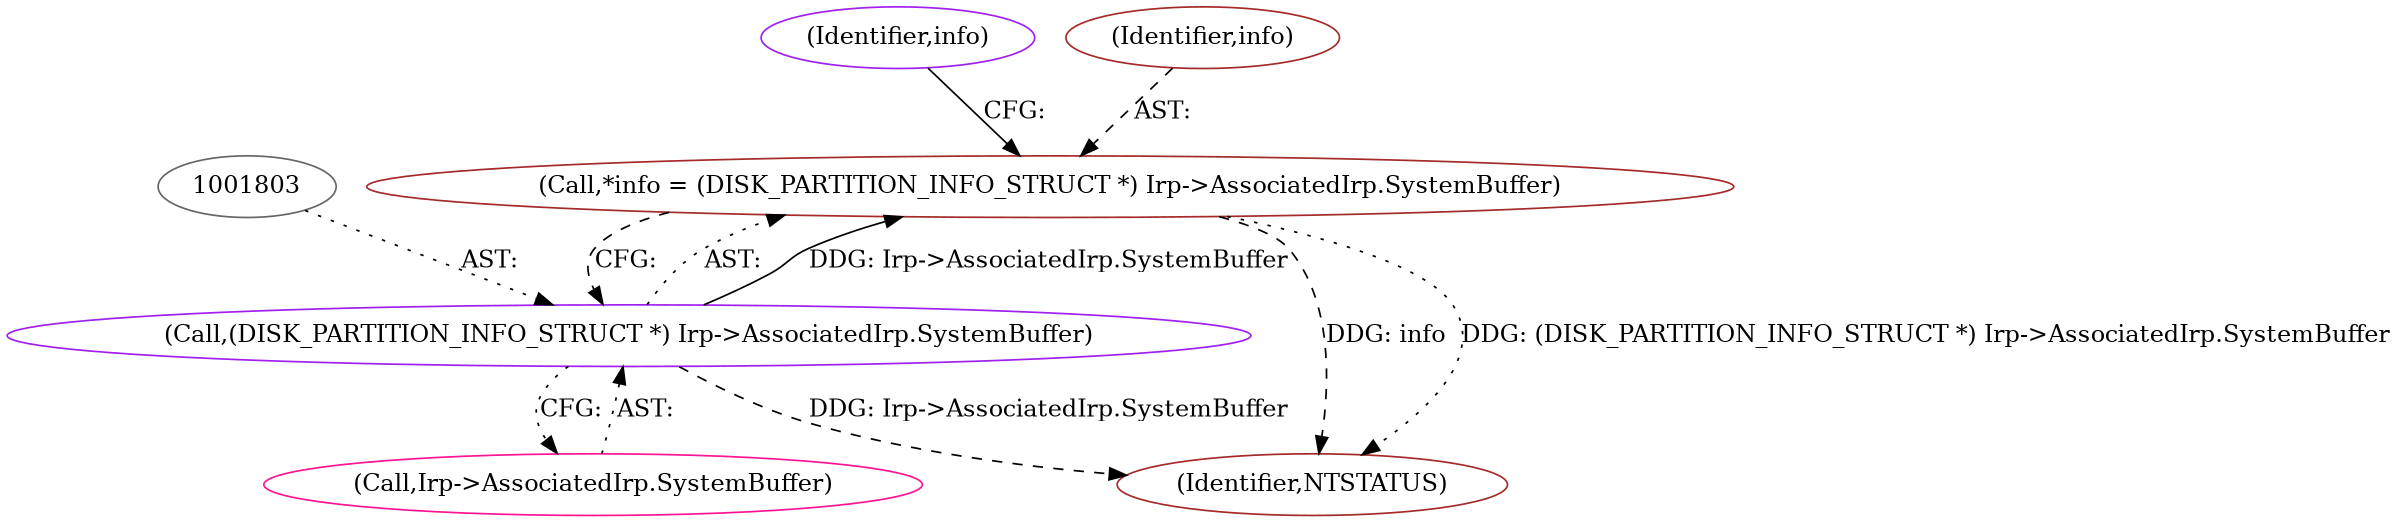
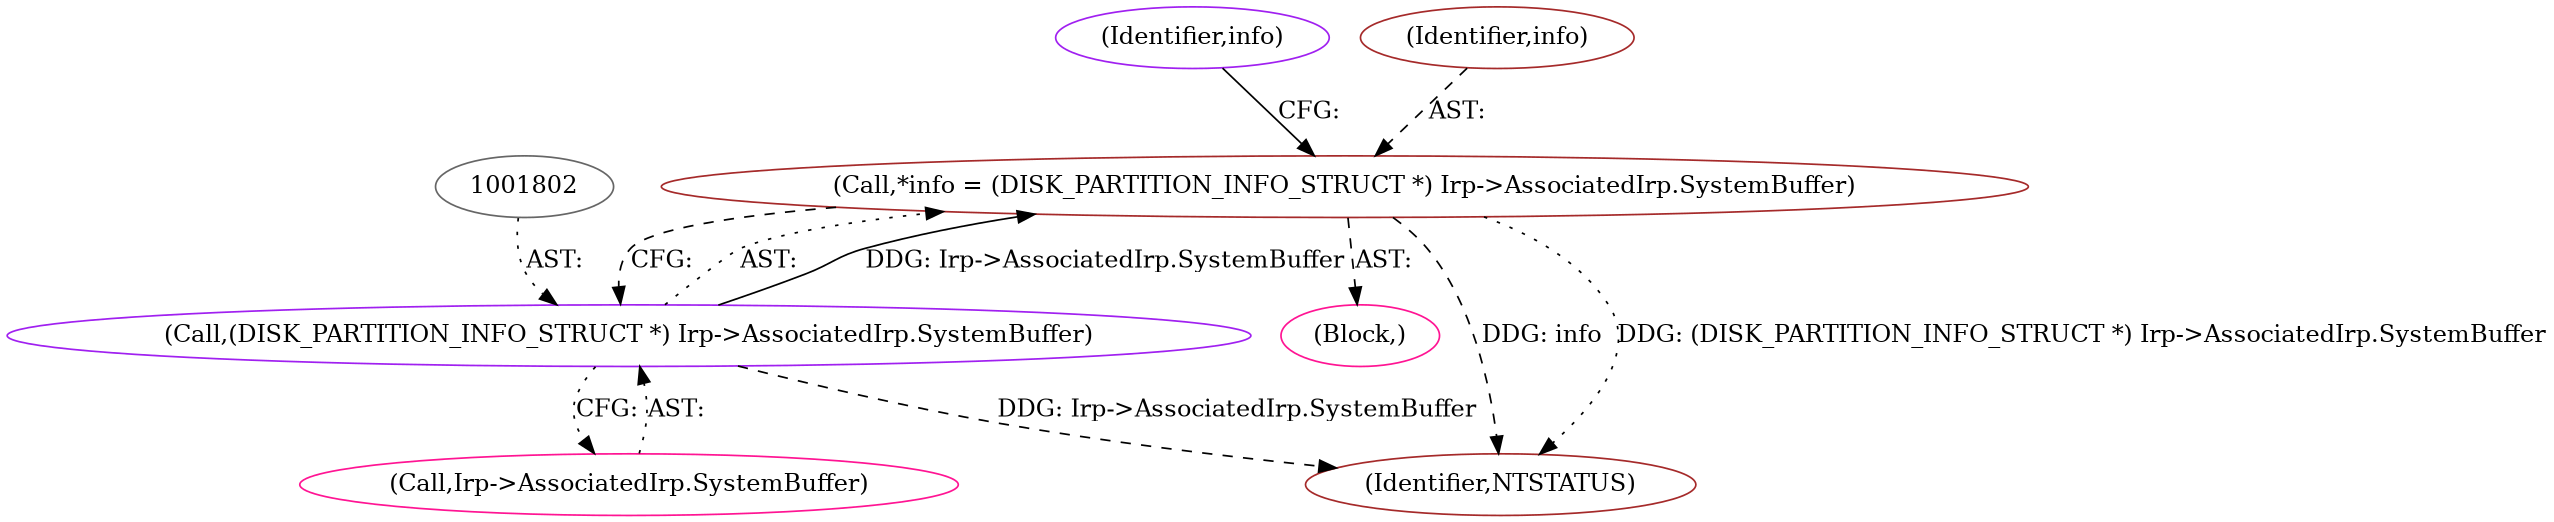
node "1001803": label "1001803" -> "1001802"
node "(Block,)": added
